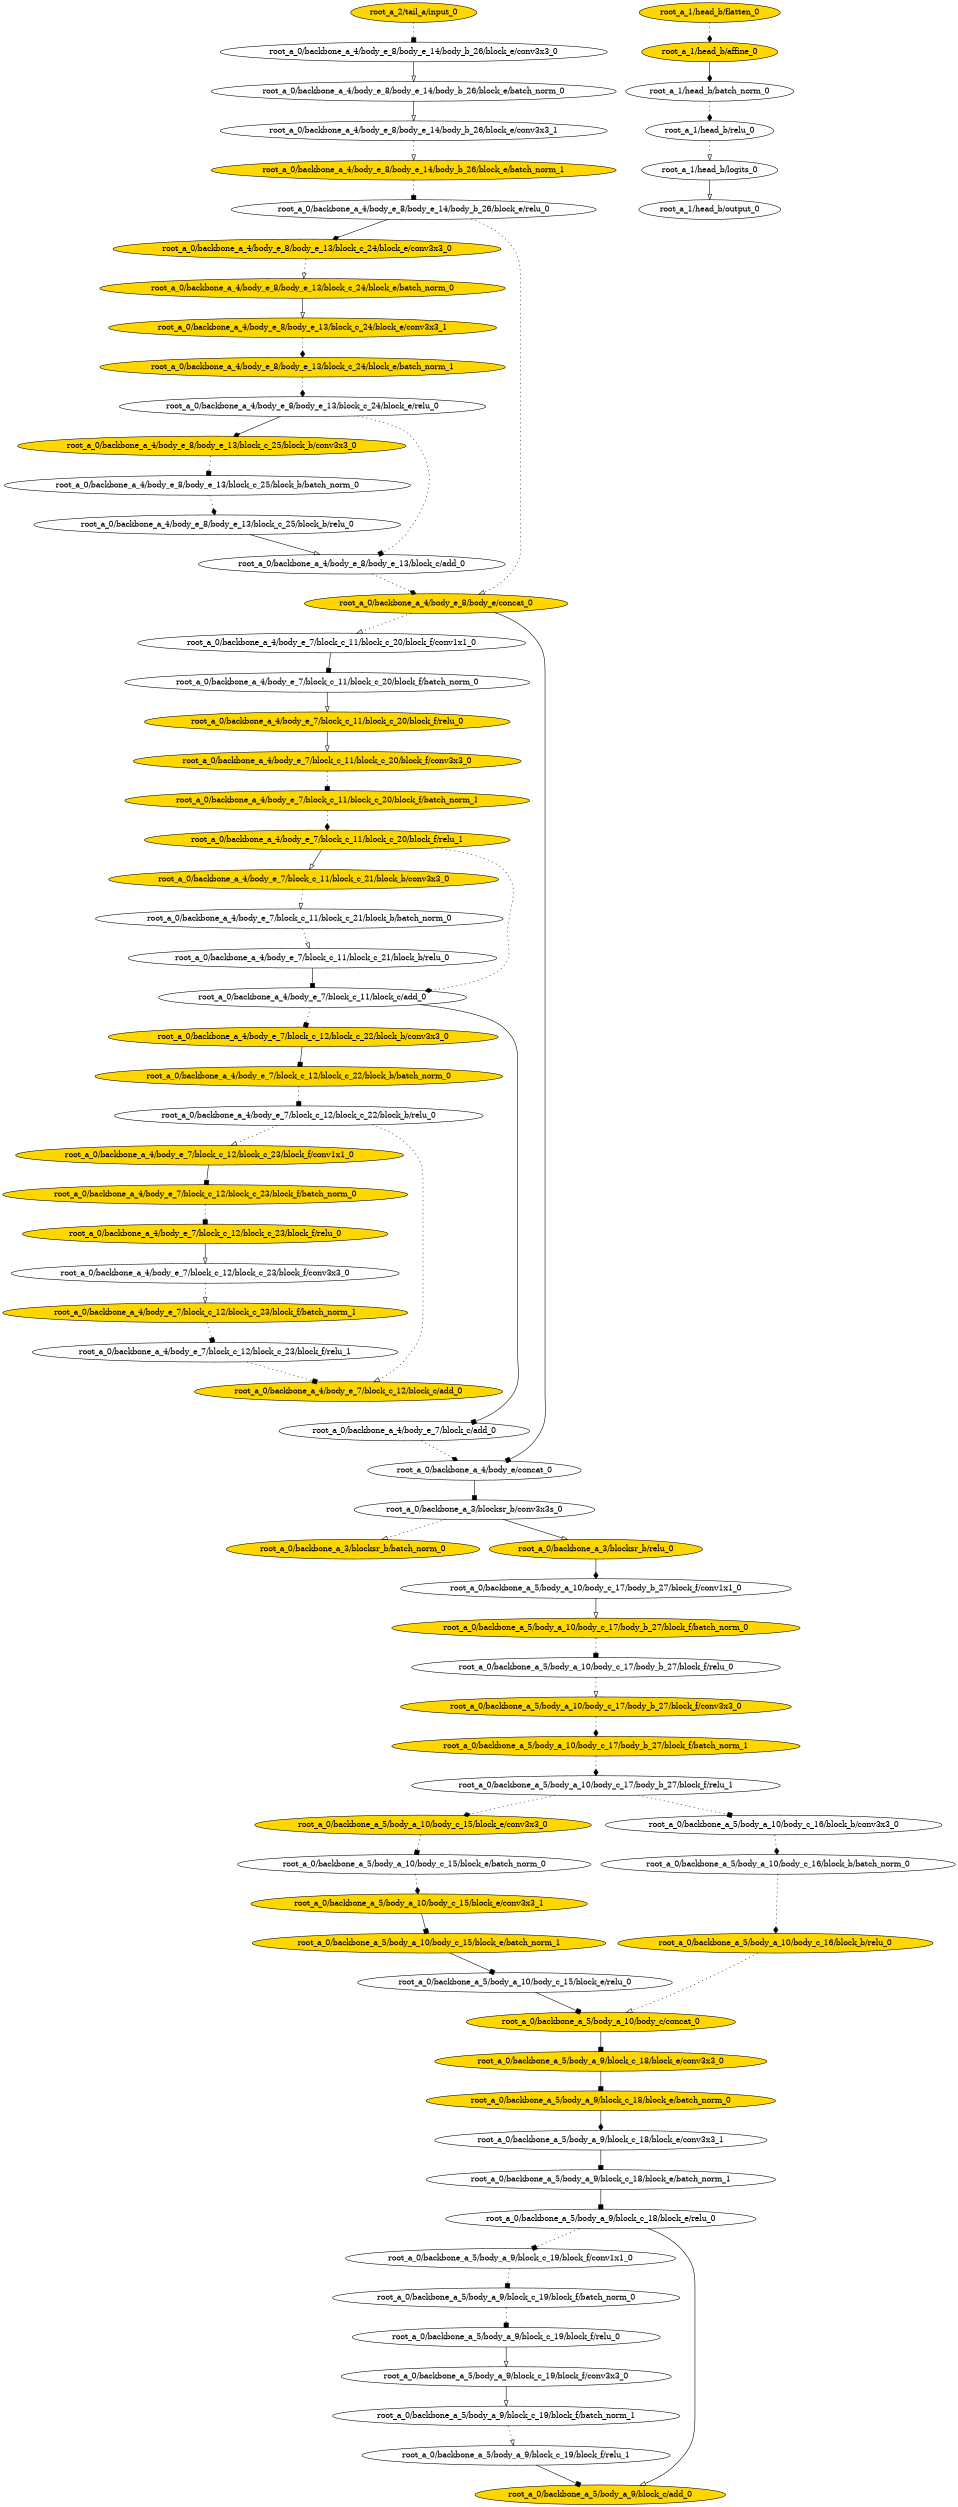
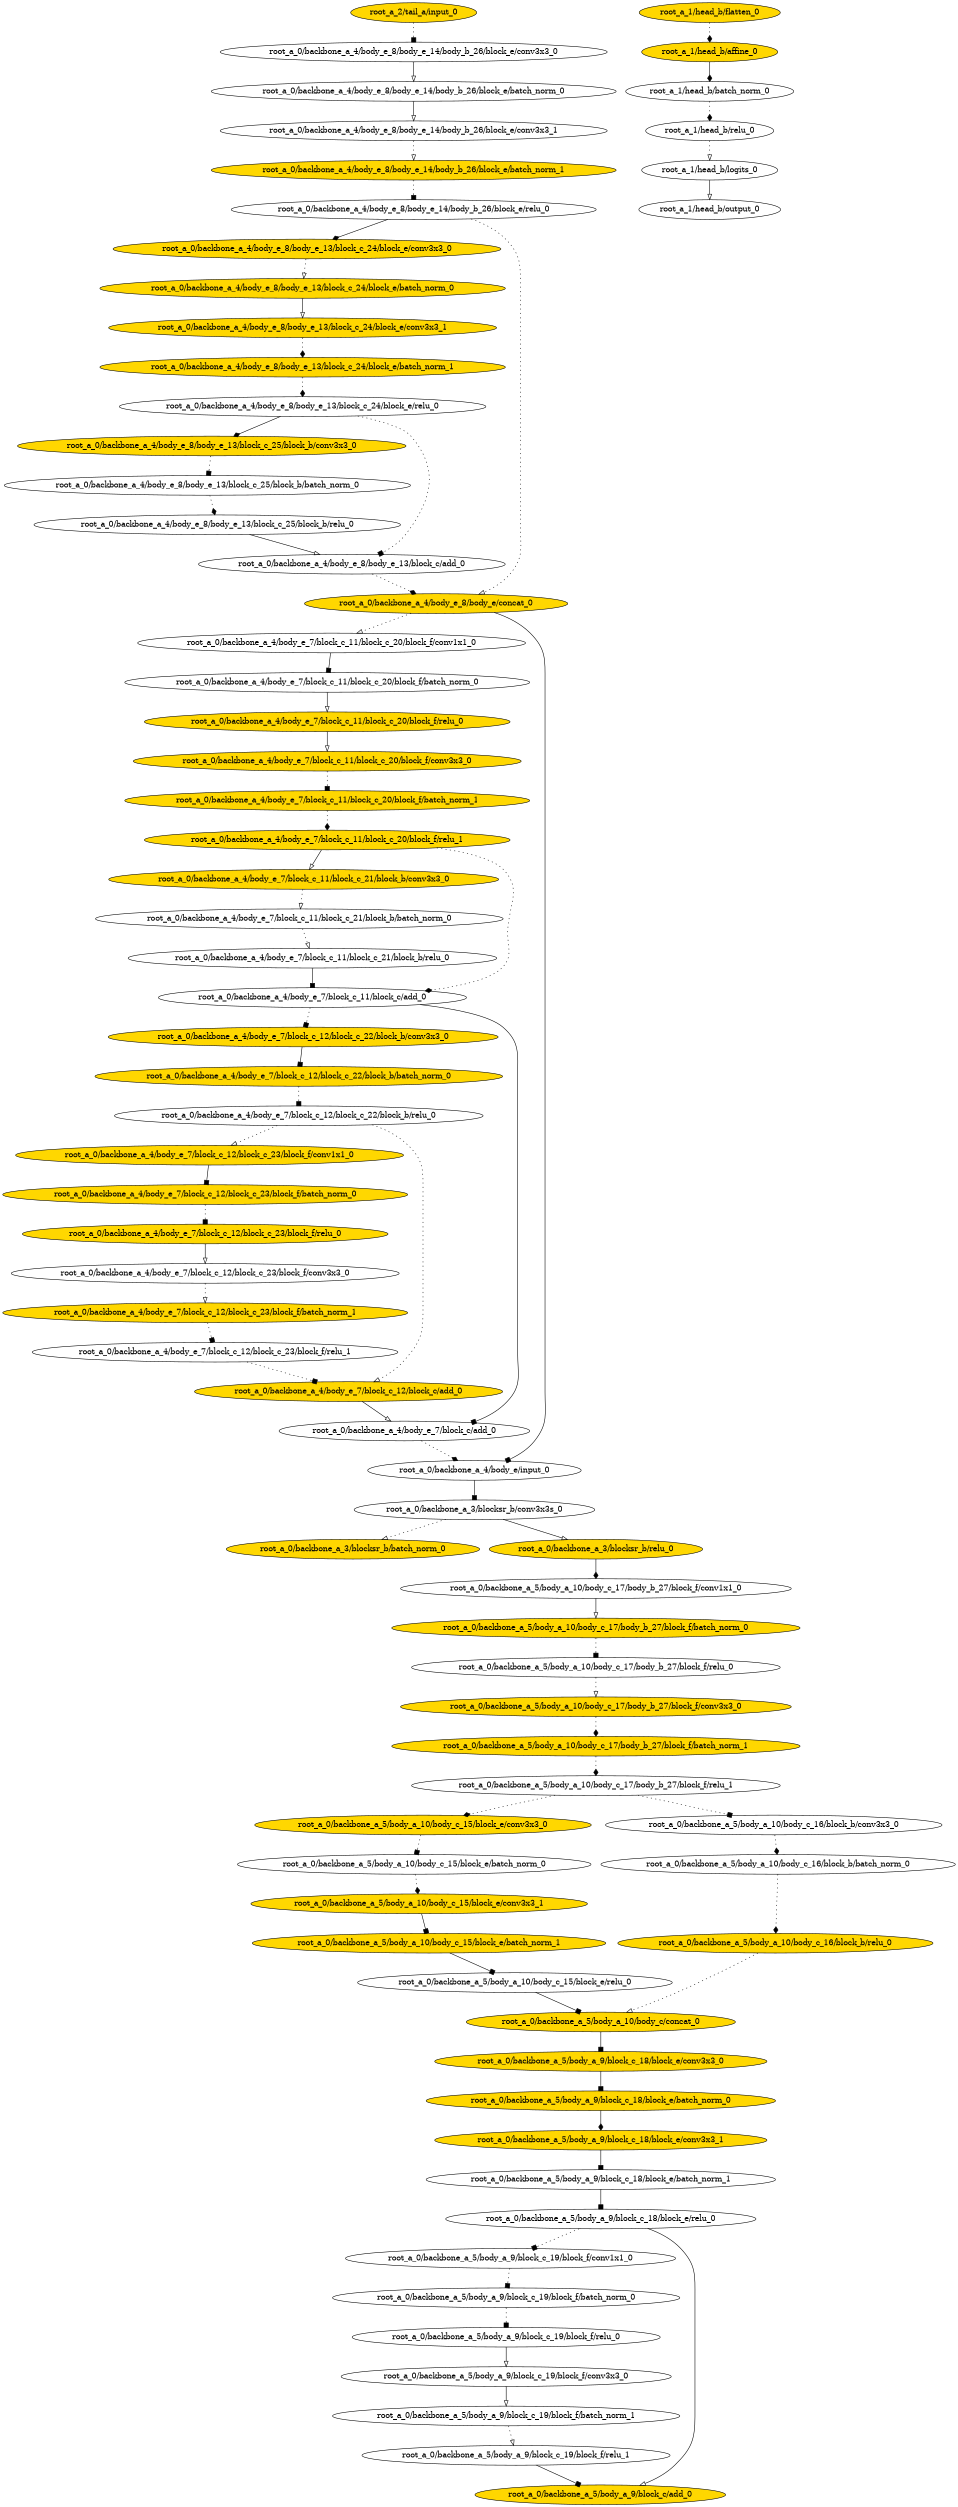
edge "root_a_0/backbone_a_4/body_e_7/block_c_12/block_c/add_0" -> "root_a_0/backbone_a_4/body_e_7/block_c/add_0": added
node "root_a_0/backbone_a_4/body_e/concat_0": label "root_a_0/backbone_a_4/body_e/concat_0" -> "root_a_0/backbone_a_4/body_e/input_0"
node "root_a_0/backbone_a_5/body_a_9/block_c_18/block_e/conv3x3_1": fillcolor white -> gold
